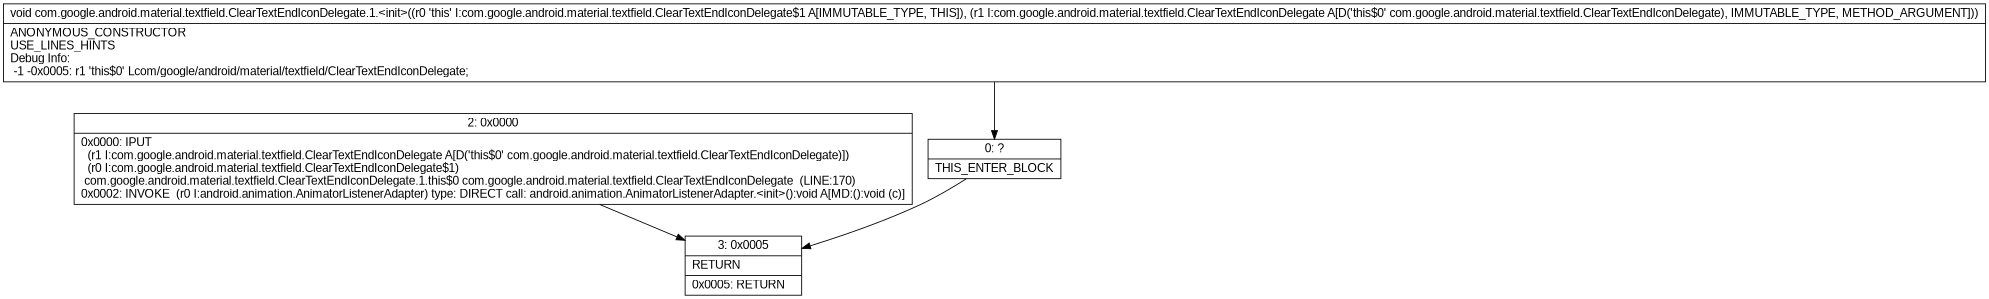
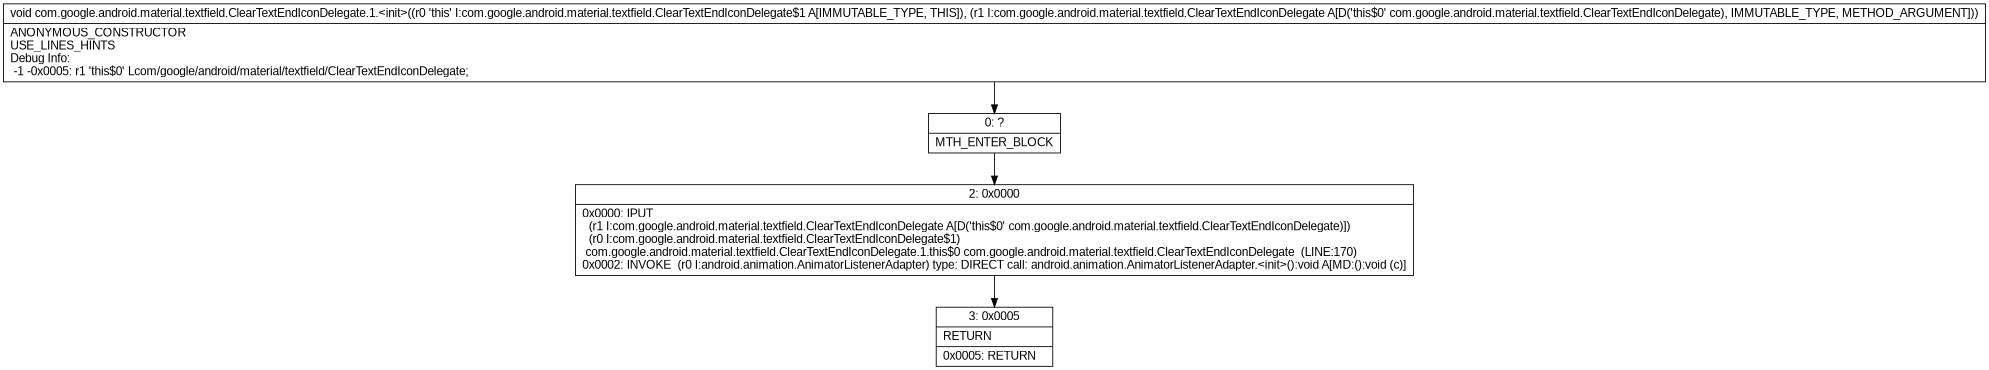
node "0: ?": text "THIS_ENTER_BLOCK" -> "MTH_ENTER_BLOCK"
edge "0: ?" -> "3: 0x0005": now "0: ?" -> "2: 0x0000"
